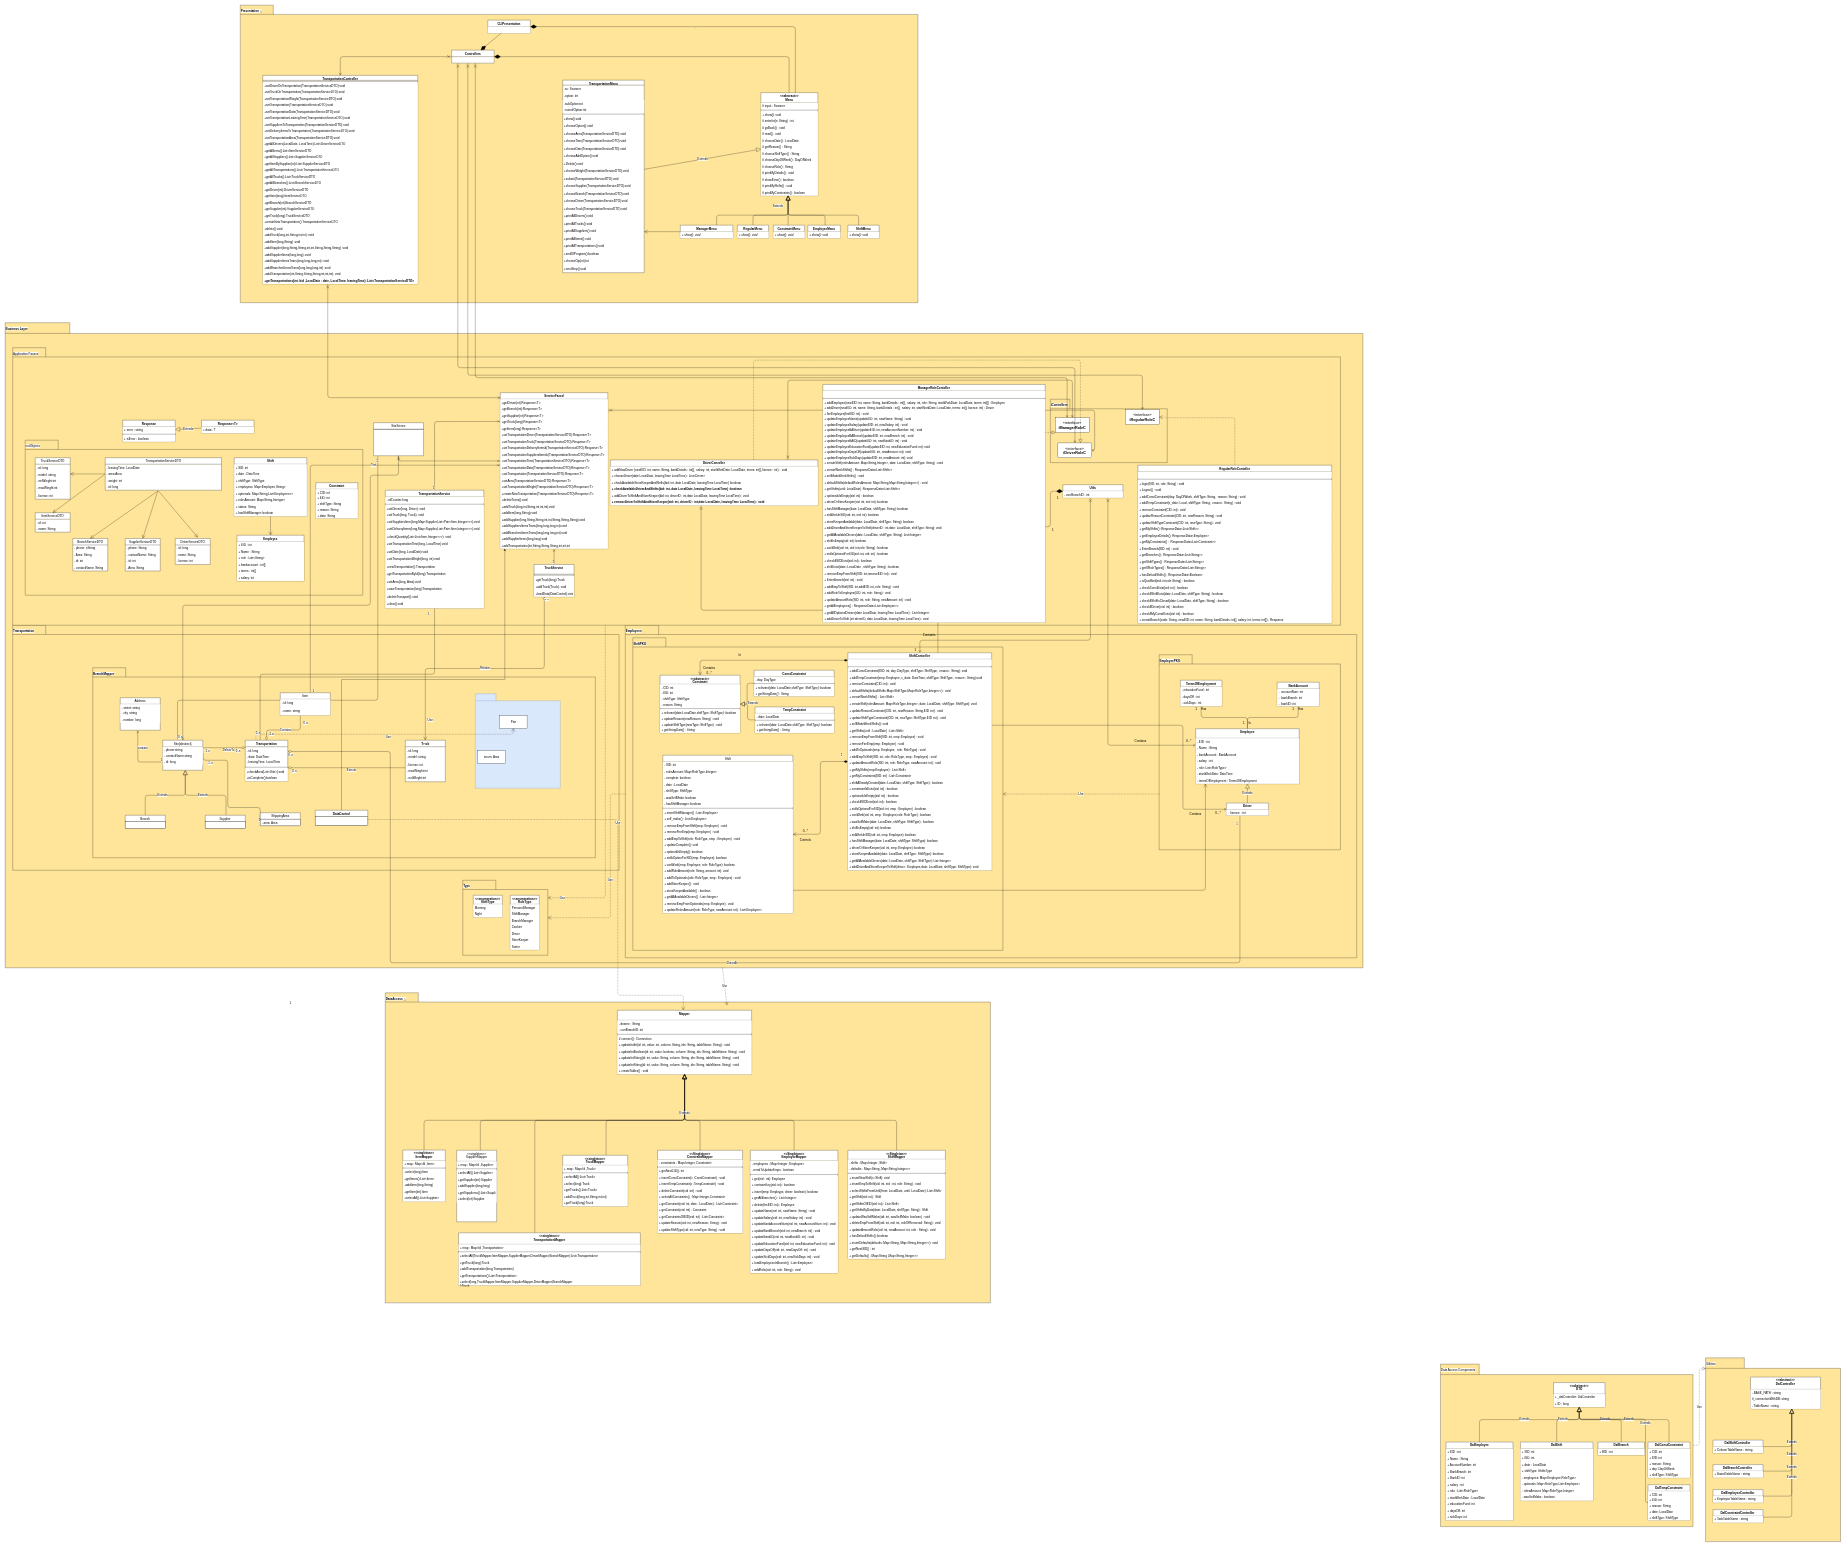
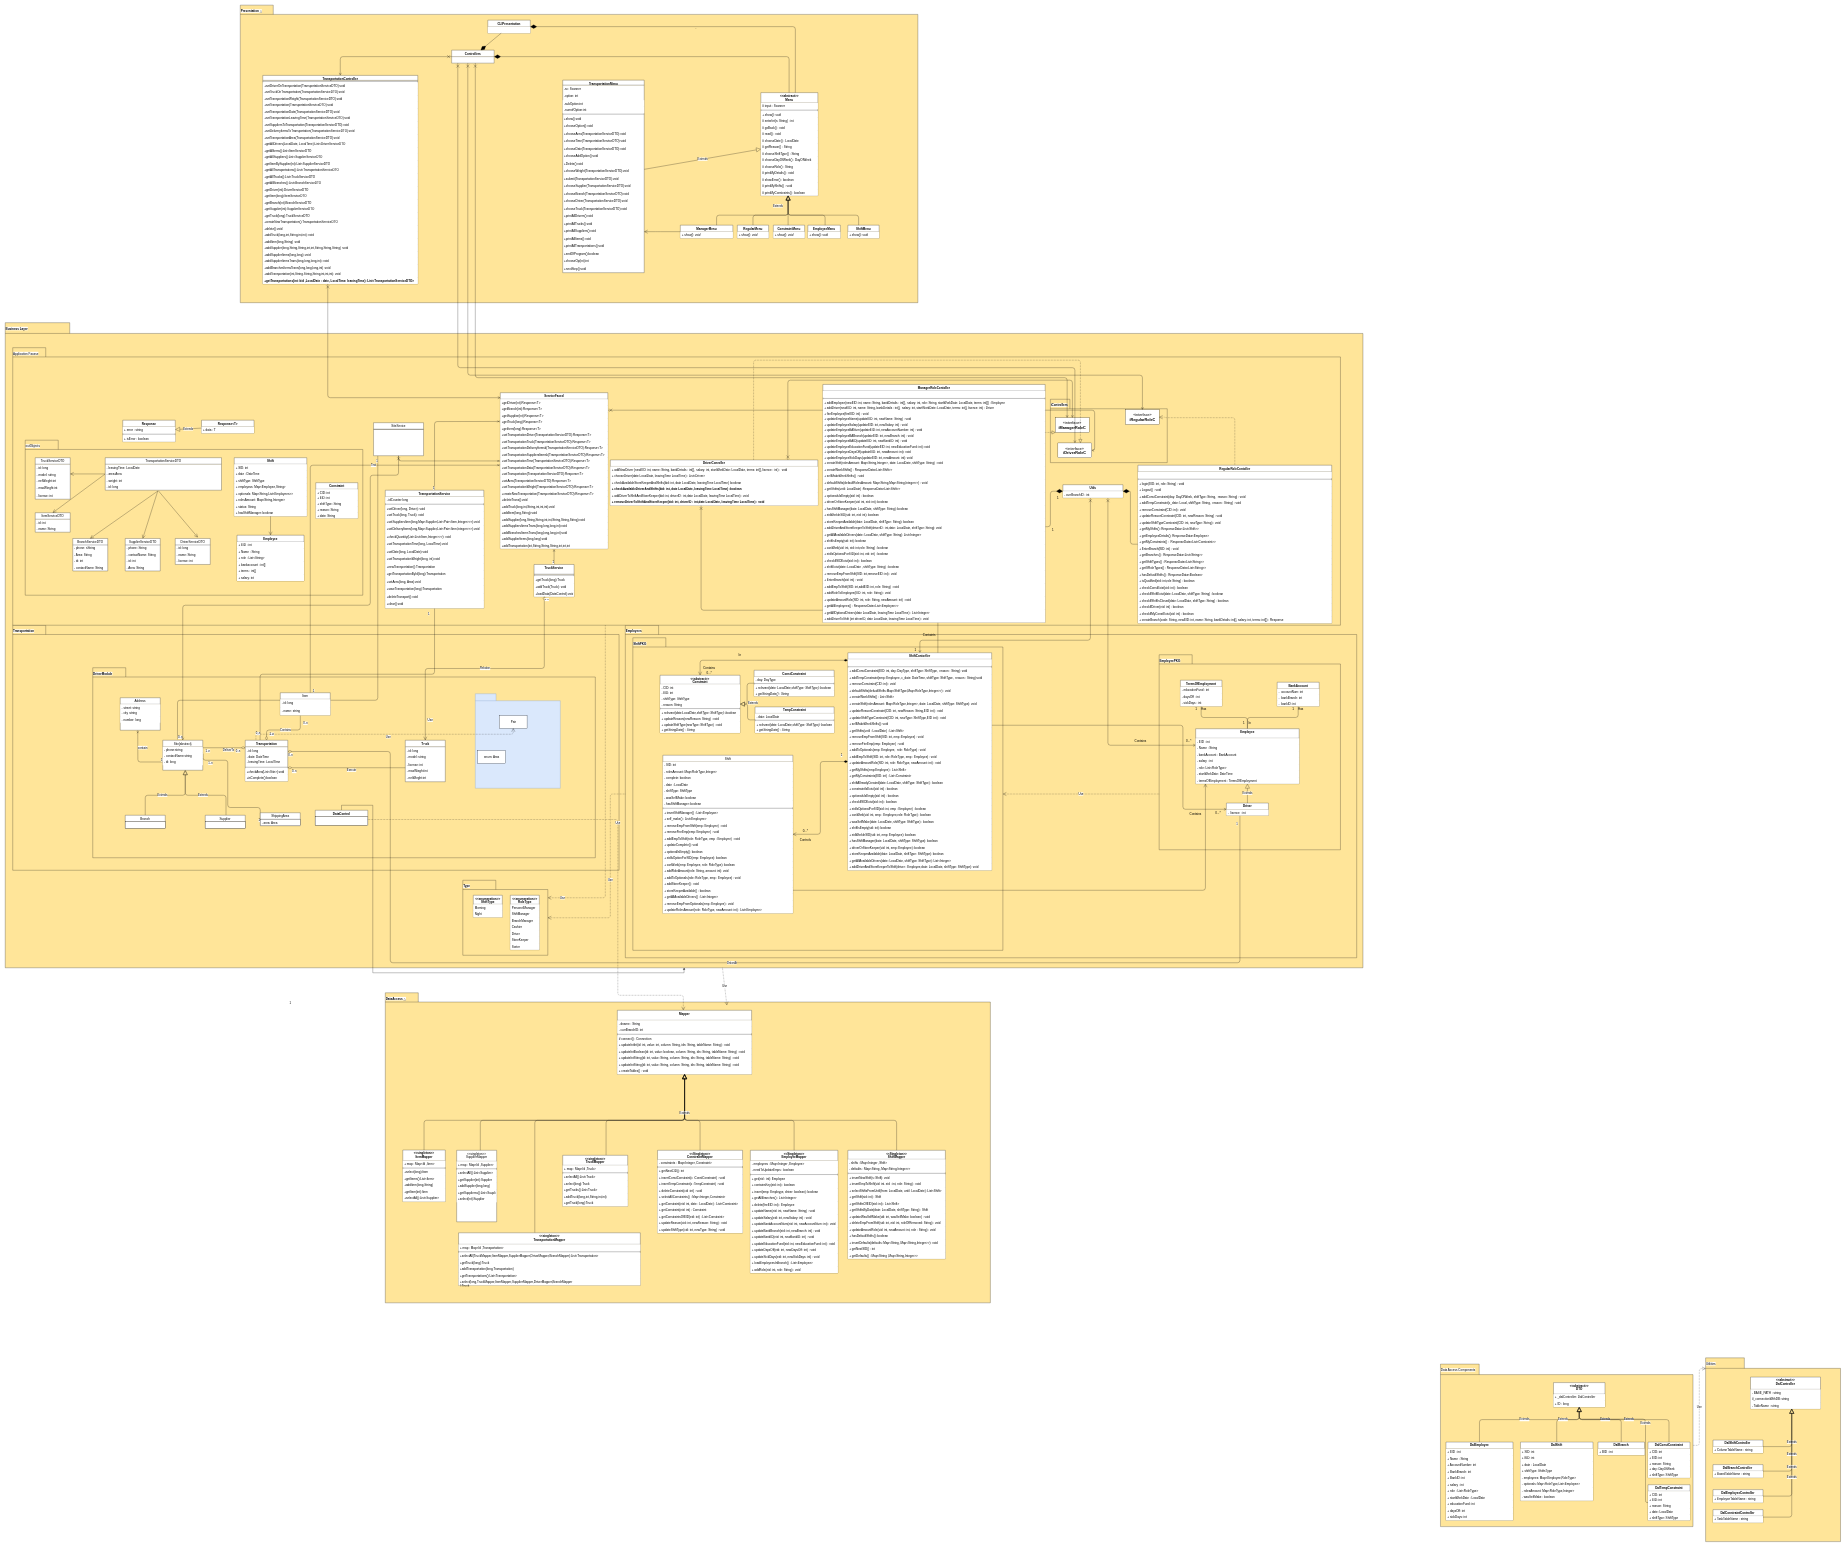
edge "RegularRoleContoller" -> "Utils": added
edge "DataControl" -> "+addTransportation(int,String,String,String,int,int,int": now "DataControl" -> "Business Layer"
node "BranchMapper": label "BranchMapper" -> "DriverModule"
